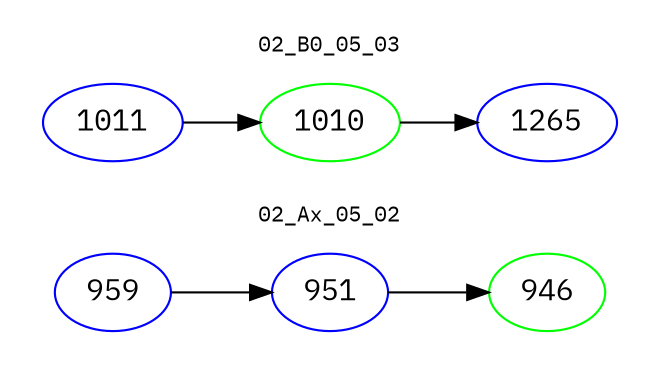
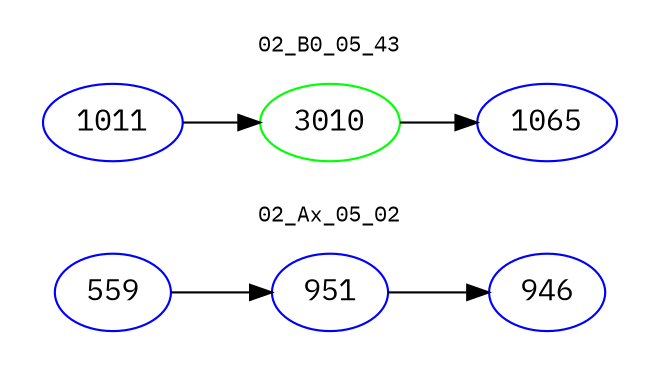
cluster "02_B0_05_03": label "02_B0_05_03" -> "02_B0_05_43"
node "1010": label "1010" -> "3010"
node "1265": label "1265" -> "1065"
node "959": label "959" -> "559"
node "946": color green -> blue
